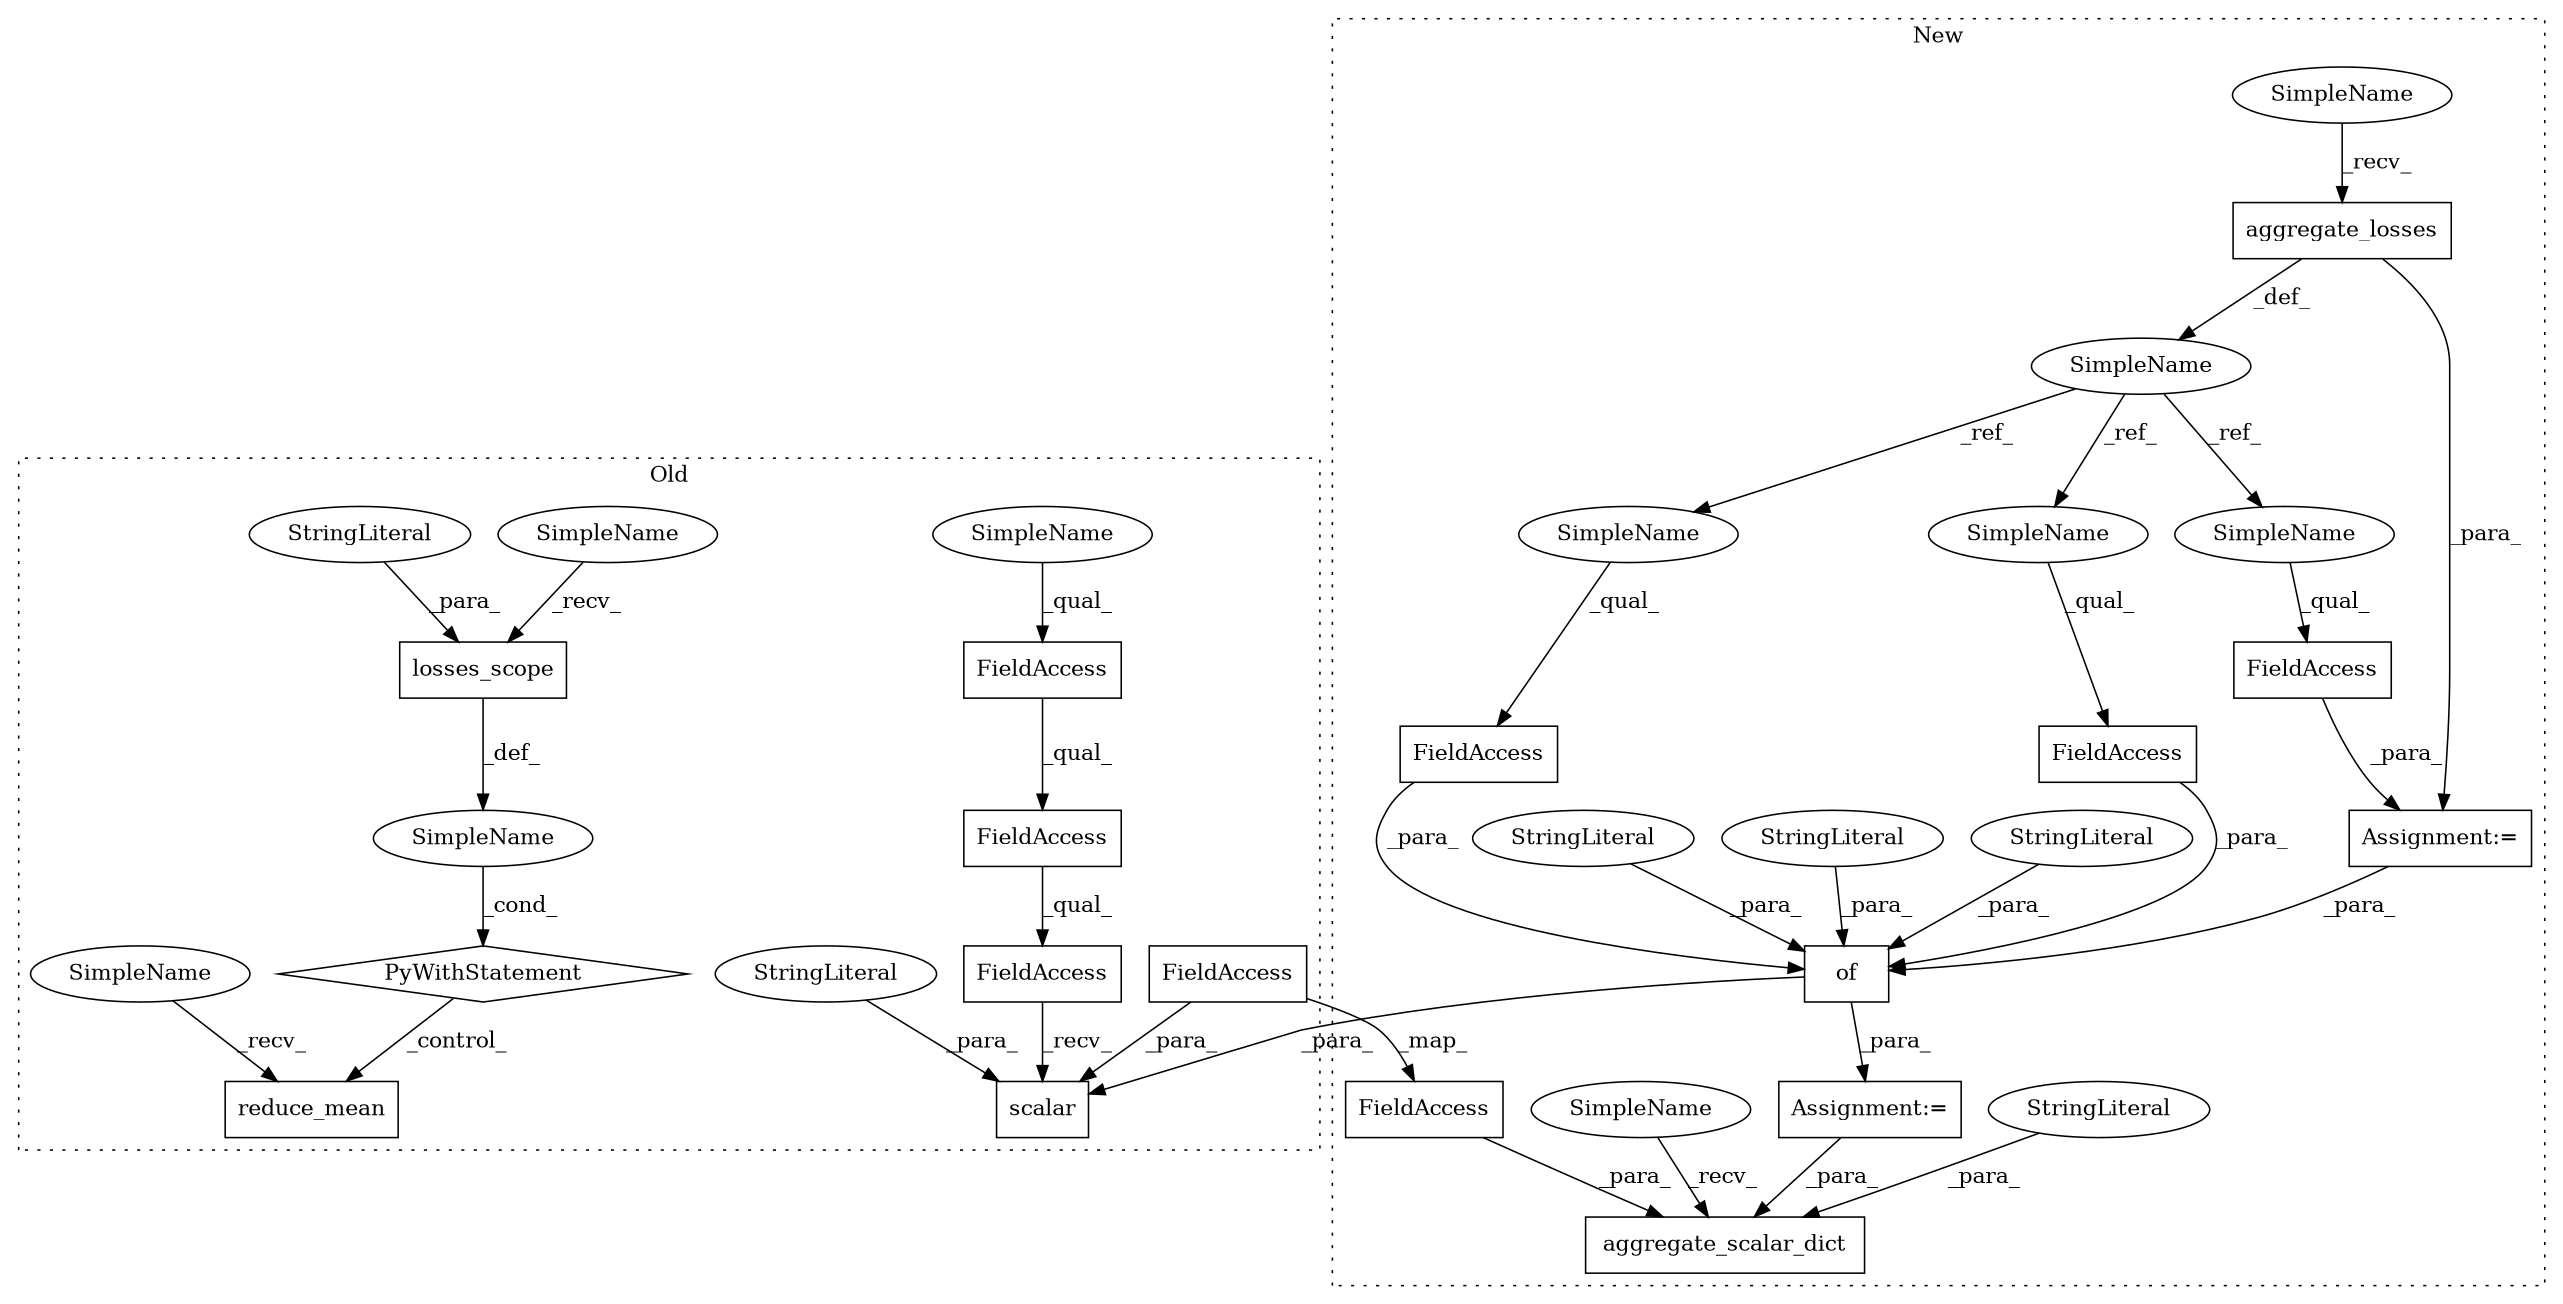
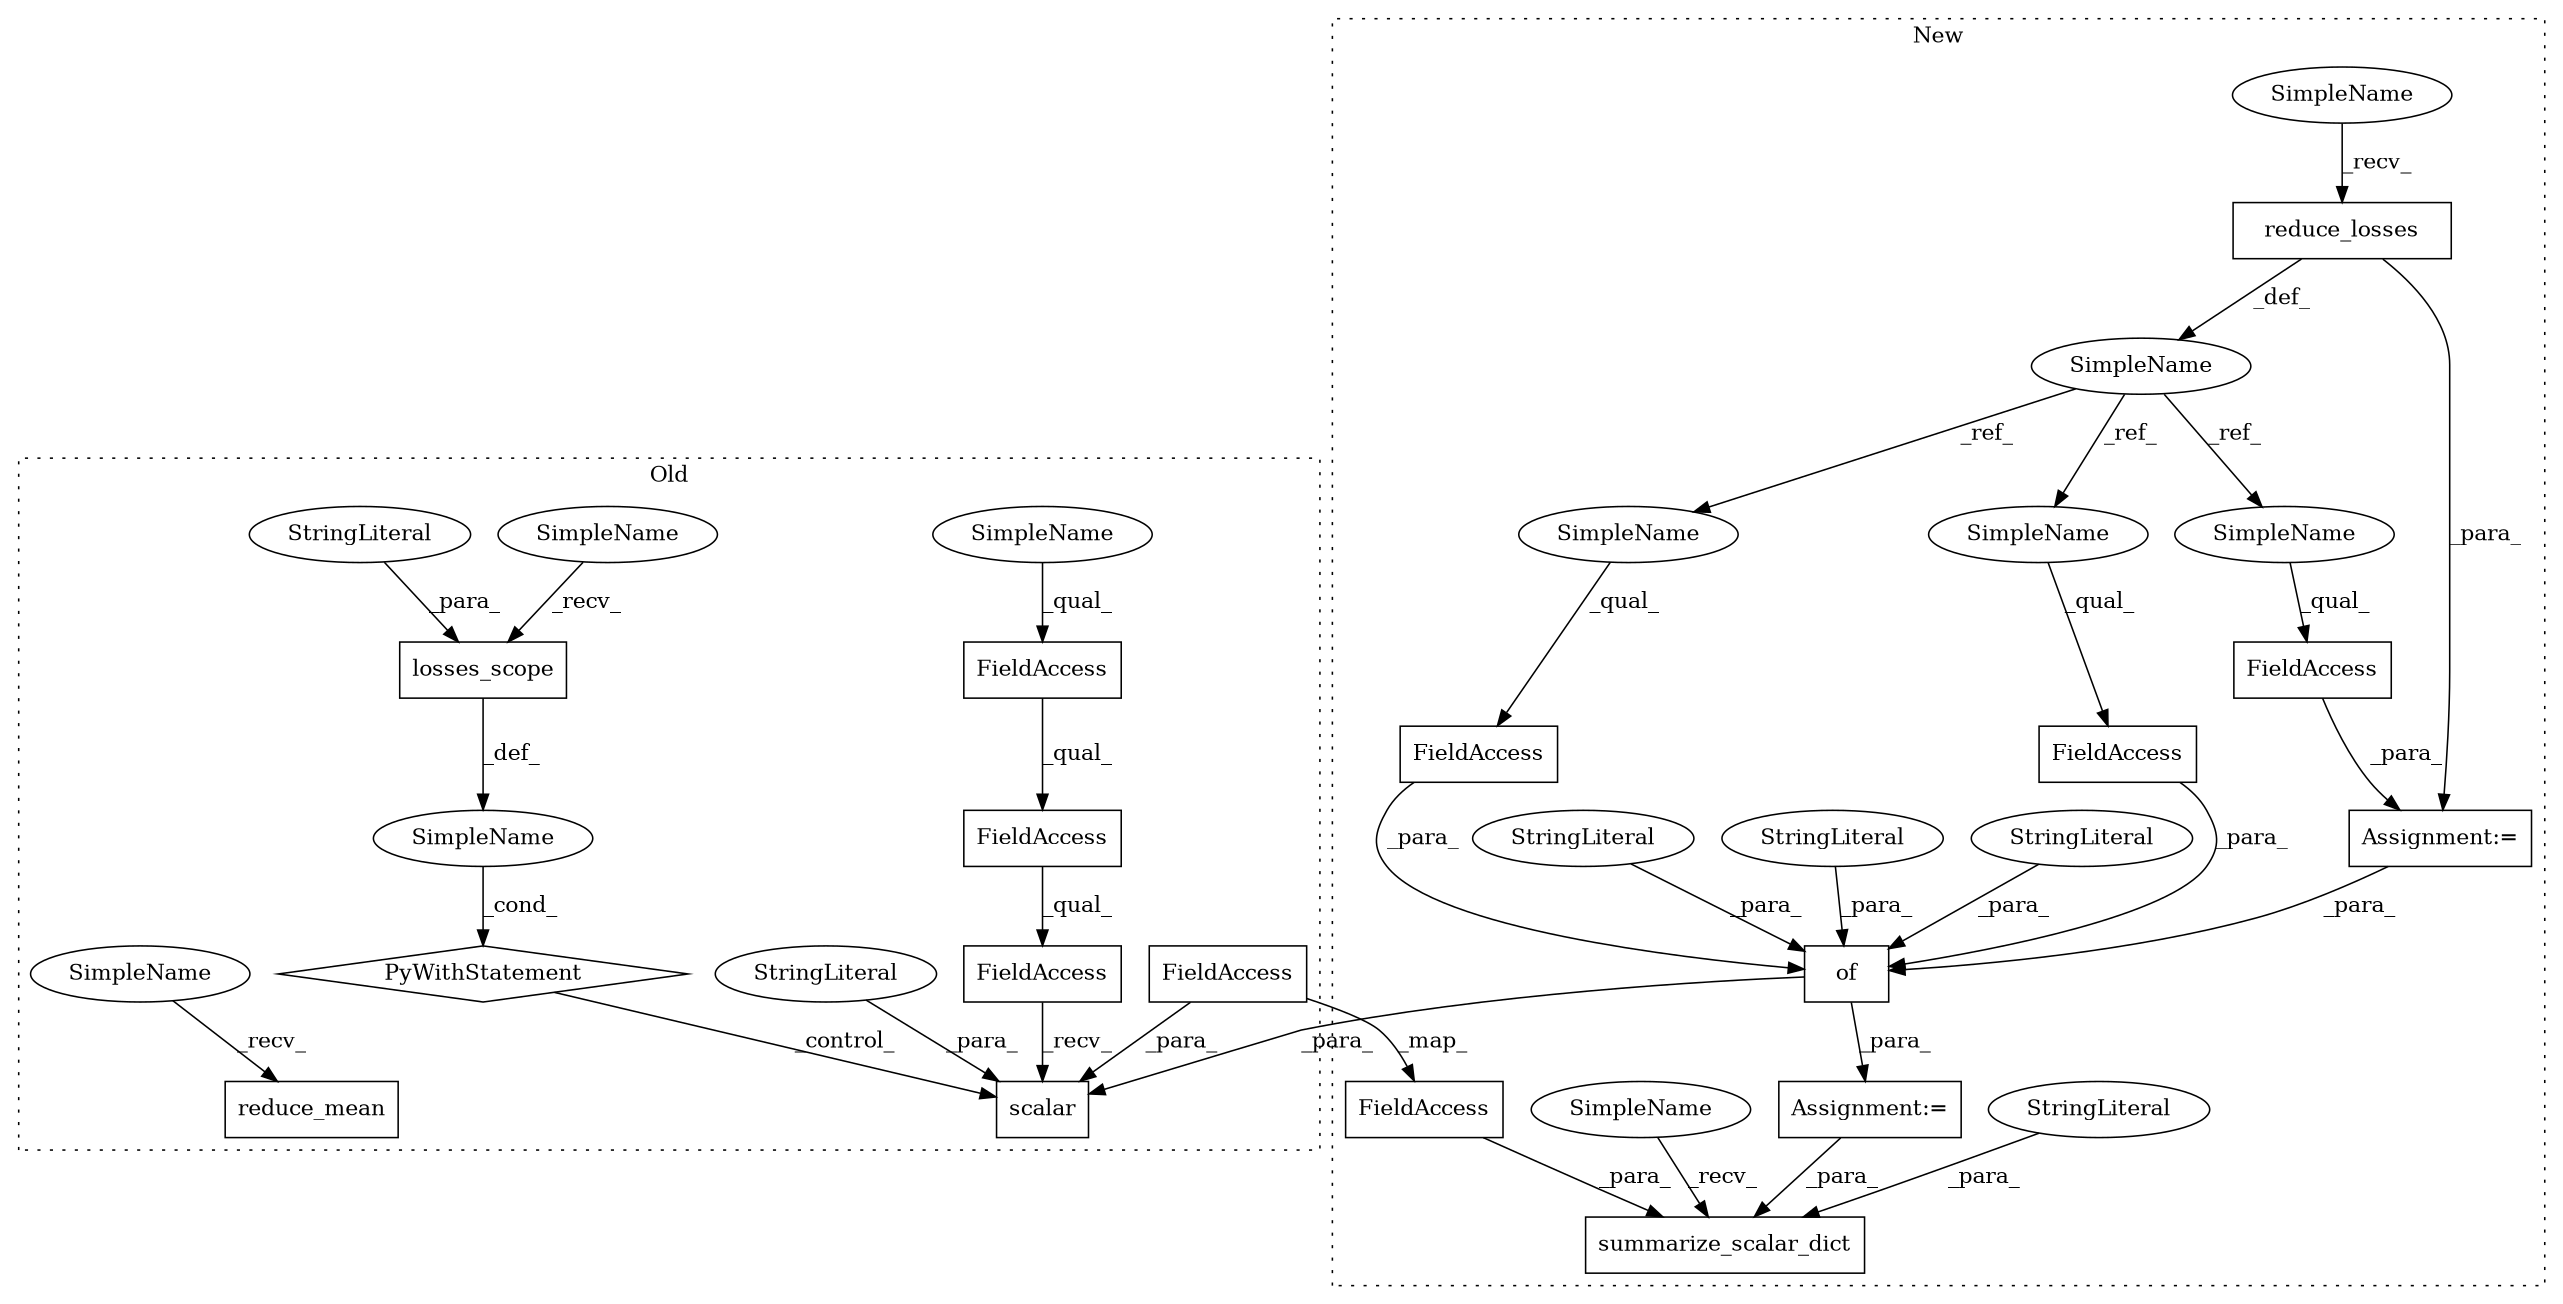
node "aggregate_losses": label "aggregate_losses" -> "reduce_losses"
edge "PyWithStatement" -> "reduce_mean": now "PyWithStatement" -> "scalar"
node "aggregate_scalar_dict": label "aggregate_scalar_dict" -> "summarize_scalar_dict"
